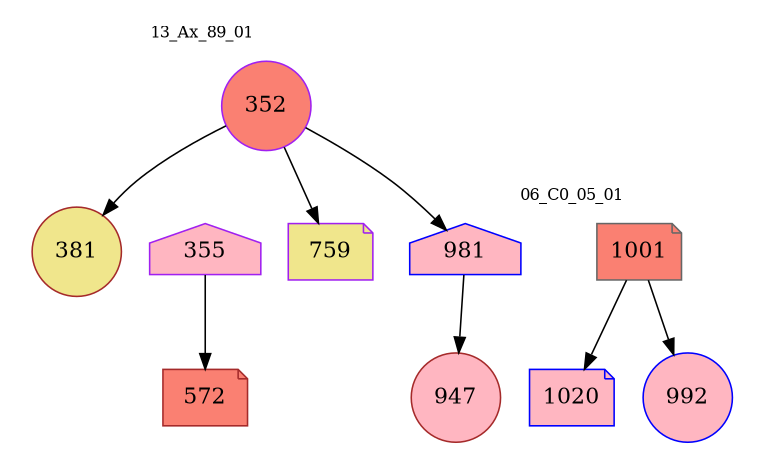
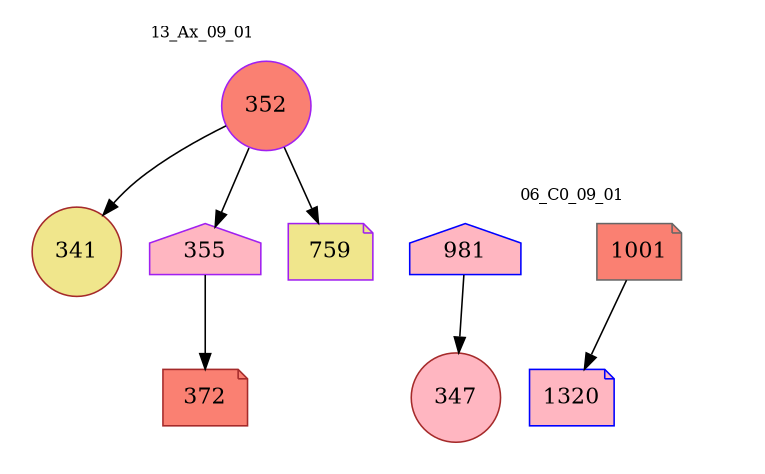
cluster "13_Ax_89_01": label "13_Ax_89_01" -> "13_Ax_09_01"
edge "352" -> "981": now "352" -> "355"
cluster "06_C0_05_01": label "06_C0_05_01" -> "06_C0_09_01"
node "381": label "381" -> "341"
node "572": label "572" -> "372"
node "947": label "947" -> "347"
node "1020": label "1020" -> "1320"
node "992": removed
